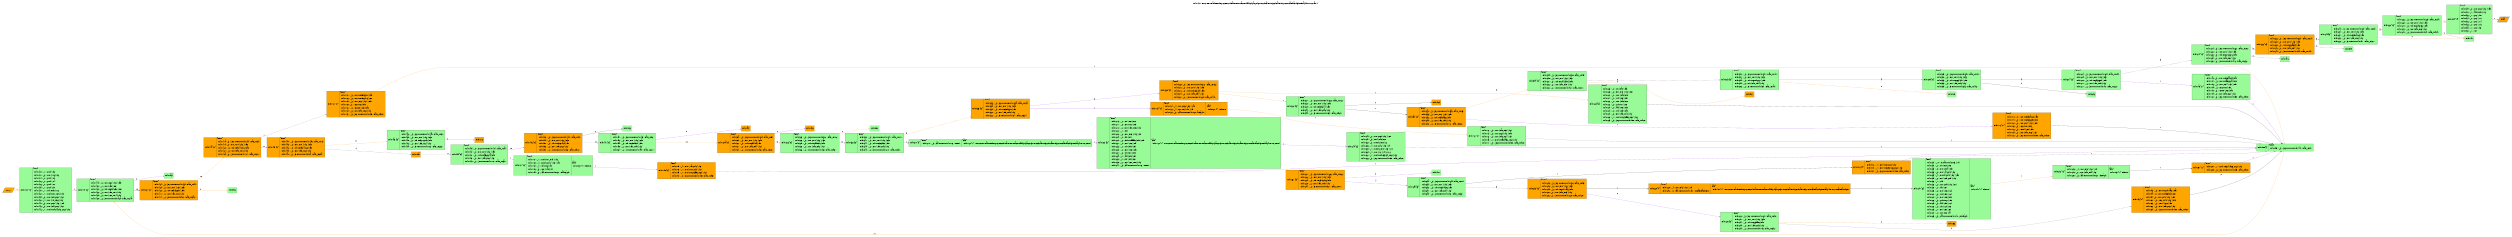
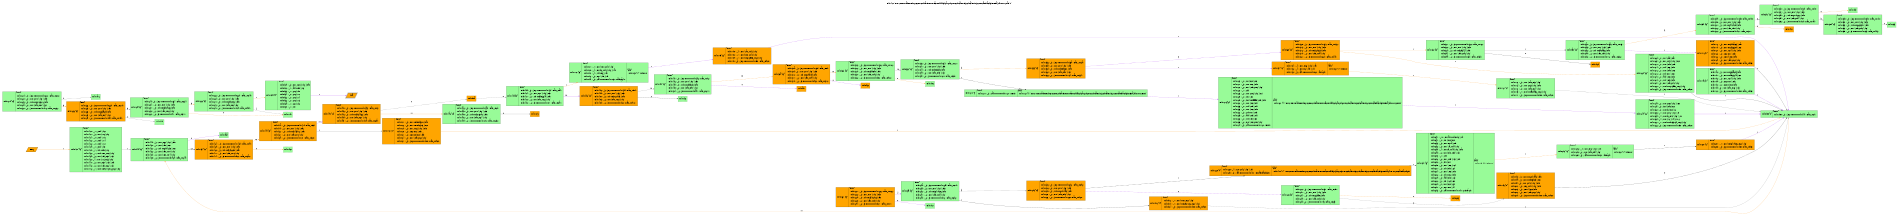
node "0x401604 [25]": removed
node "0x4015a0 [25]": fillcolor orange -> palegreen
